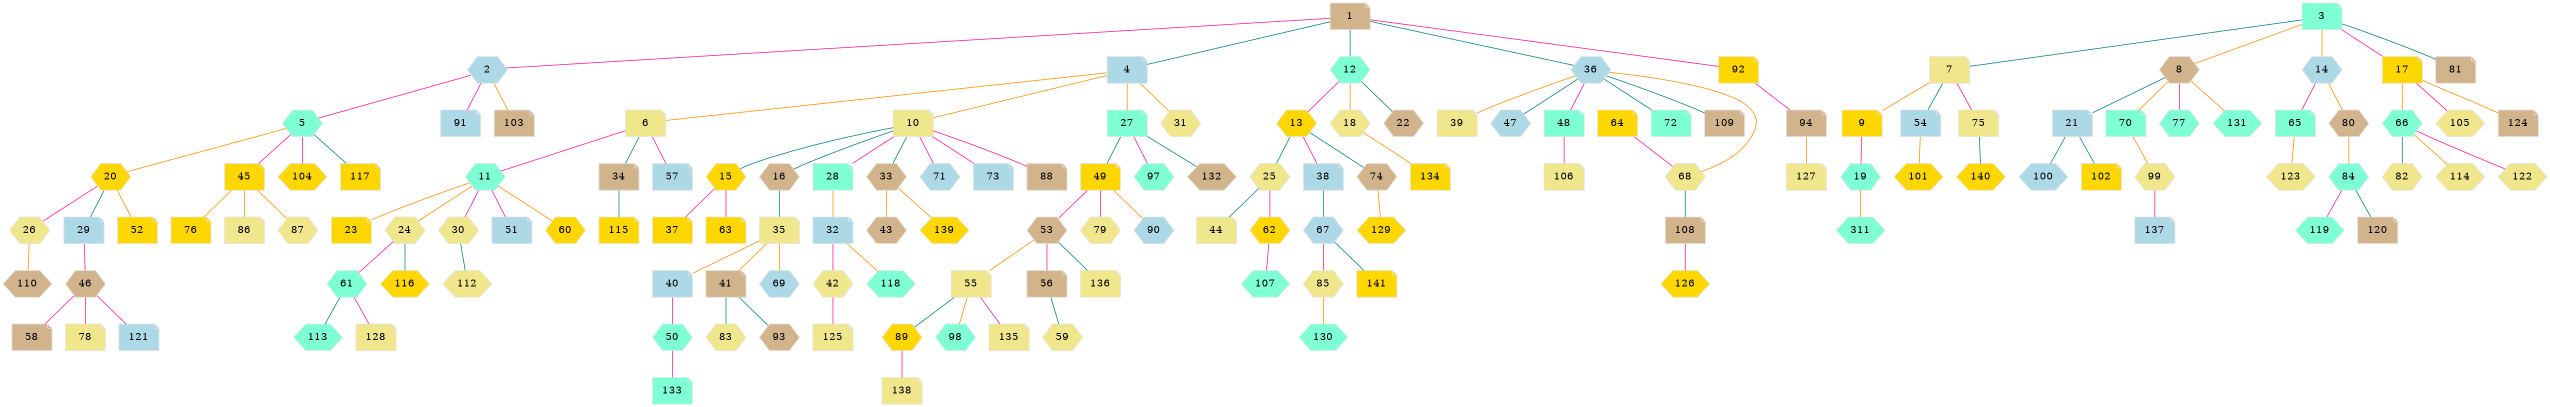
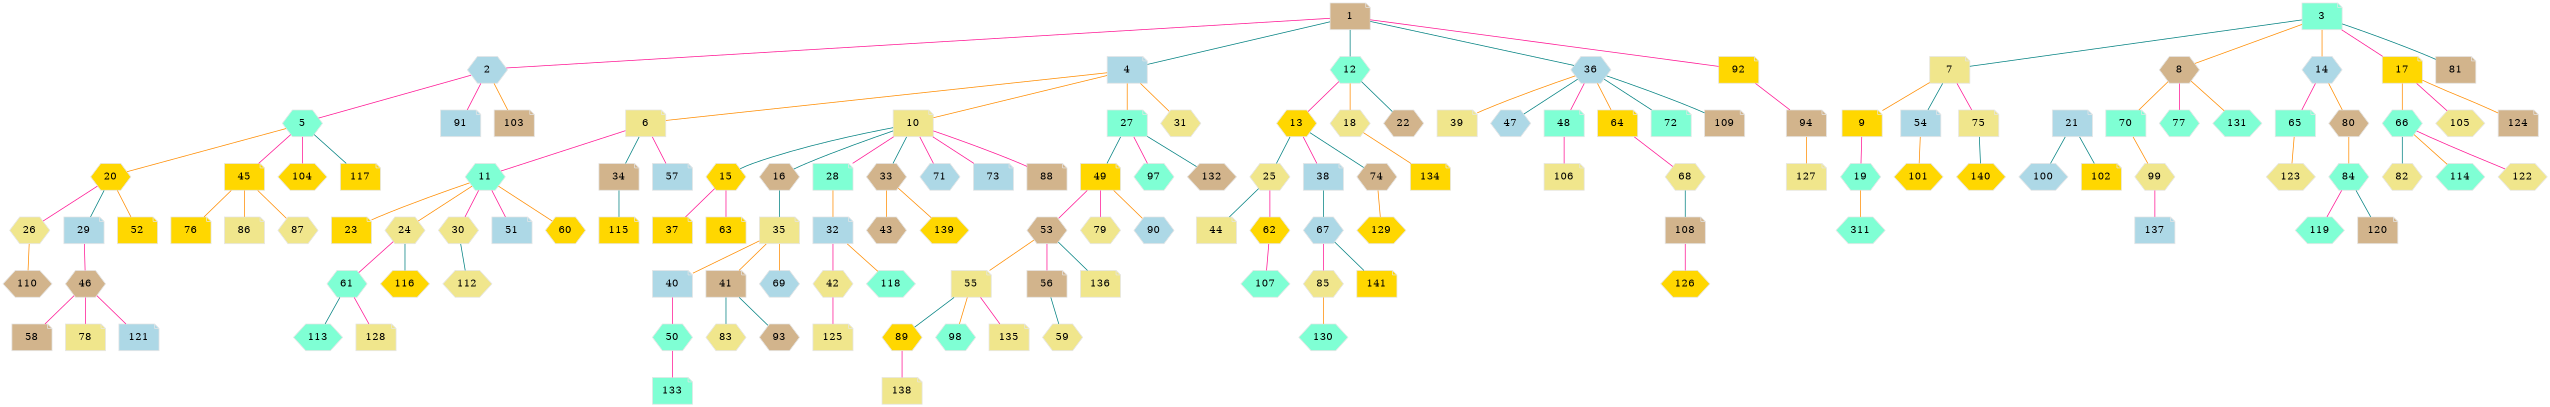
edge "36" -- "68": now "36" -- "64"
edge "8" -- "21": removed
node "114": fillcolor khaki -> aquamarine
